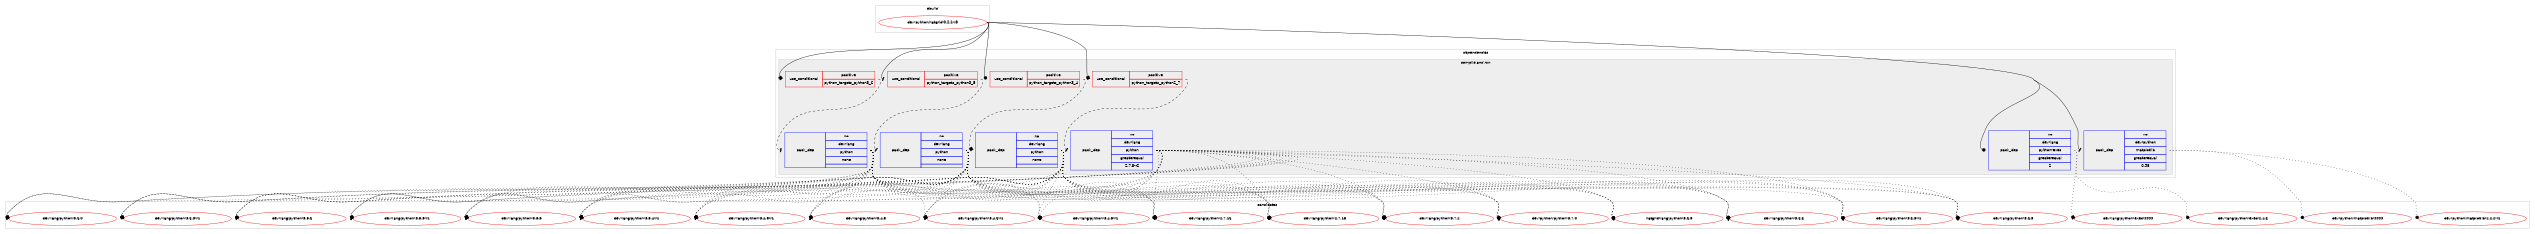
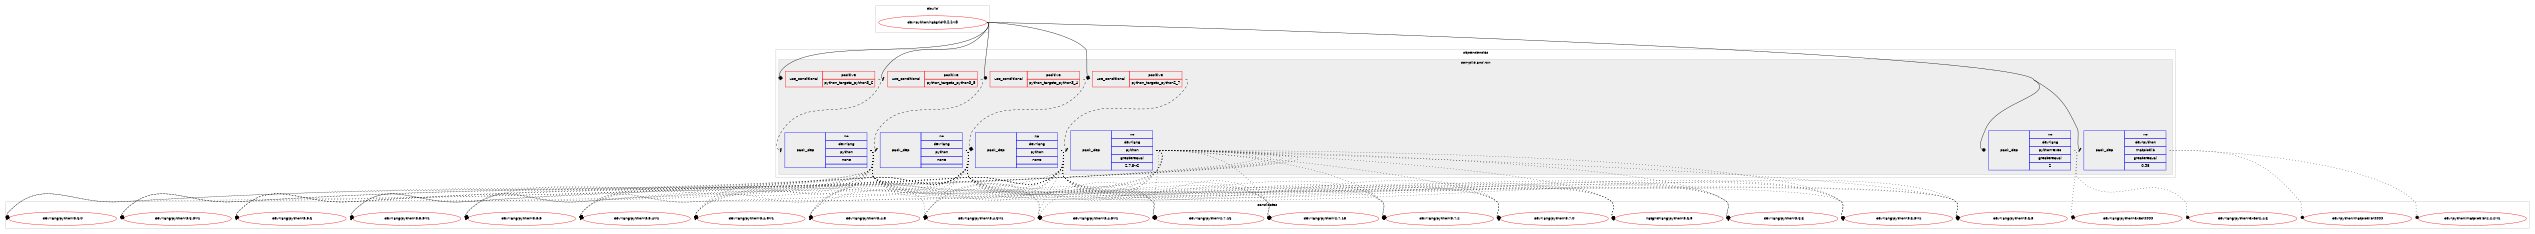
node "dev-python/python-3.7.0": label "dev-python/python-3.7.0" -> "dev-lang/python-3.7.0"
